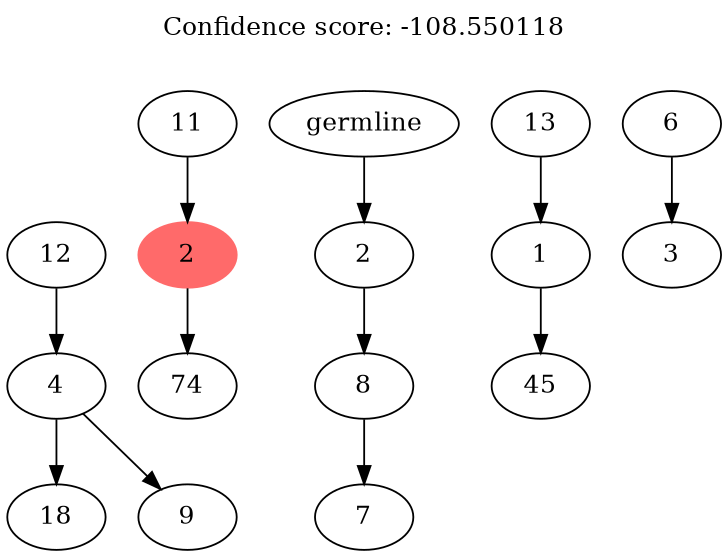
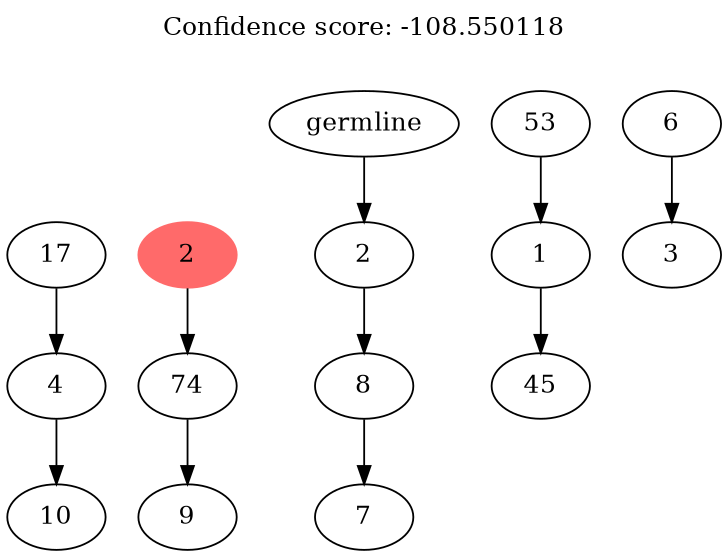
node "11": removed
node "13": label "13" -> "53"
node "12": label "12" -> "17"
edge "4" -> "9": now "74" -> "9"
node "18": label "18" -> "10"
